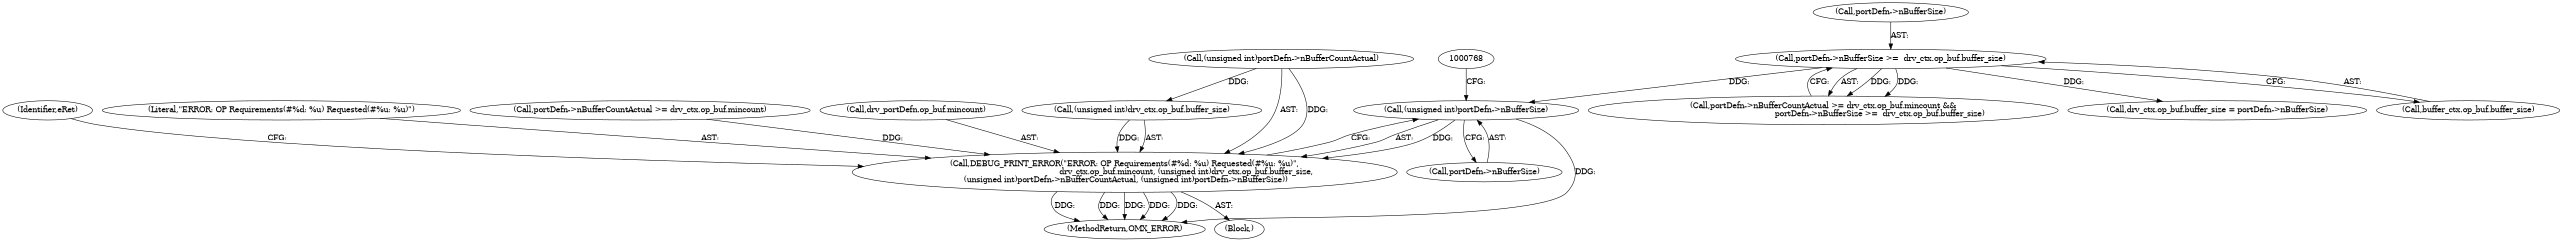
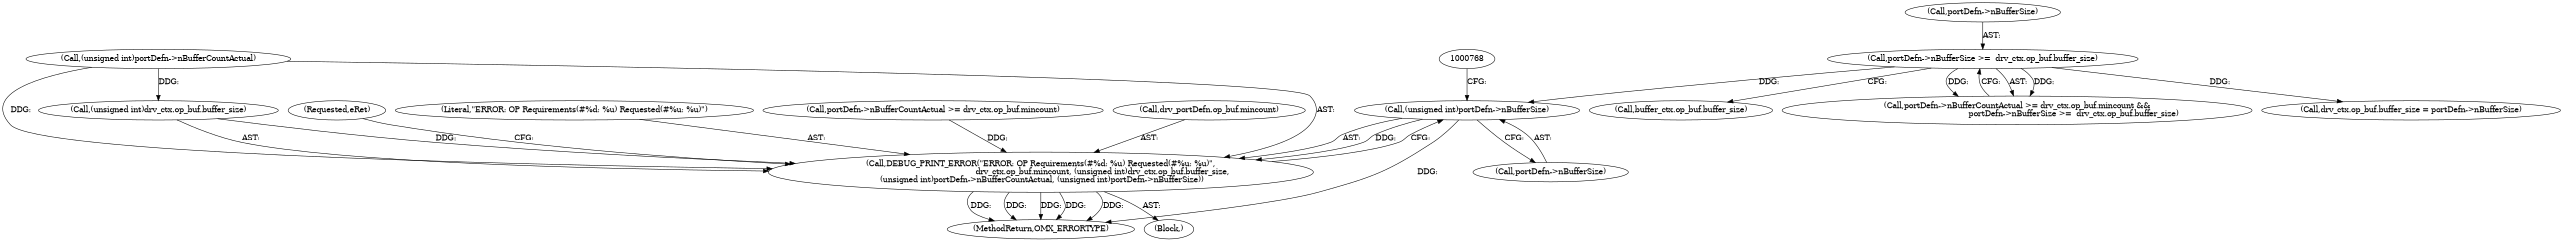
edge "(Call,buffer_ctx.op_buf.buffer_size)" -> "(Call,portDefn->nBufferSize >=  drv_ctx.op_buf.buffer_size)": removed, label "AST:"
node "(Identifier,eRet)": label "(Identifier,eRet)" -> "(Requested,eRet)"
node "(MethodReturn,OMX_ERROR)": label "(MethodReturn,OMX_ERROR)" -> "(MethodReturn,OMX_ERRORTYPE)"
